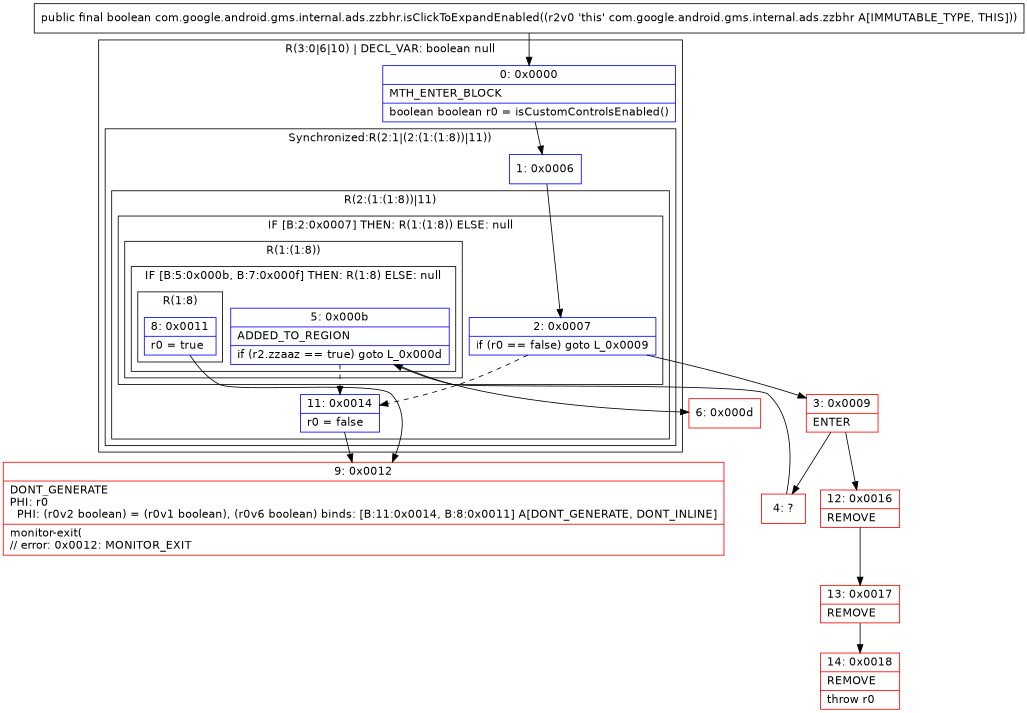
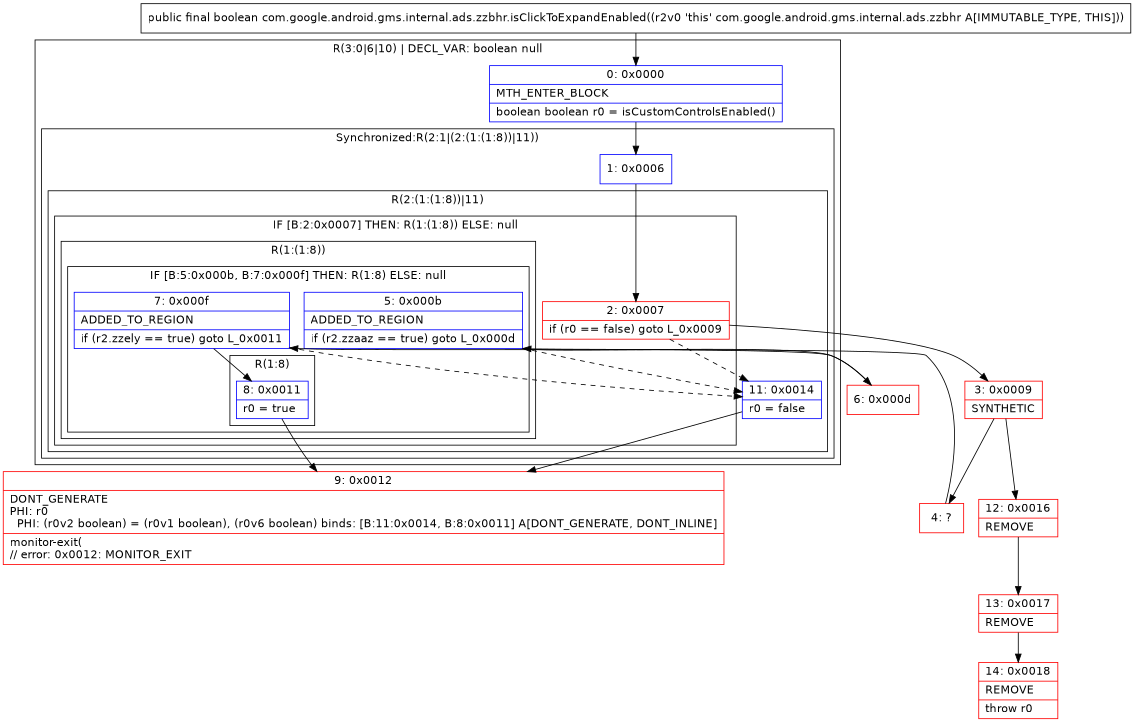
node "7: 0x000f": added
node "2: 0x0007": color blue -> red
node "3: 0x0009": text "ENTER" -> "SYNTHETIC"
